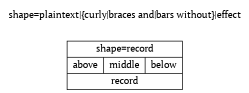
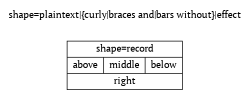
node "shape=record": text "record" -> "right"
